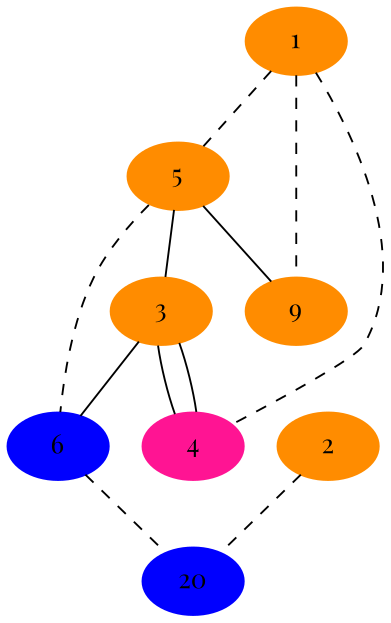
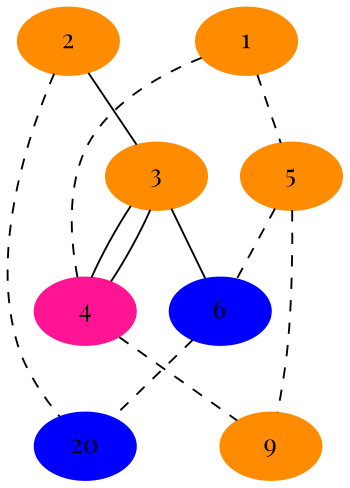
edge "1" -- "9": now "4" -- "9"
edge "5" -- "3": now "2" -- "3"
edge "5" -- "9": style solid -> dashed
